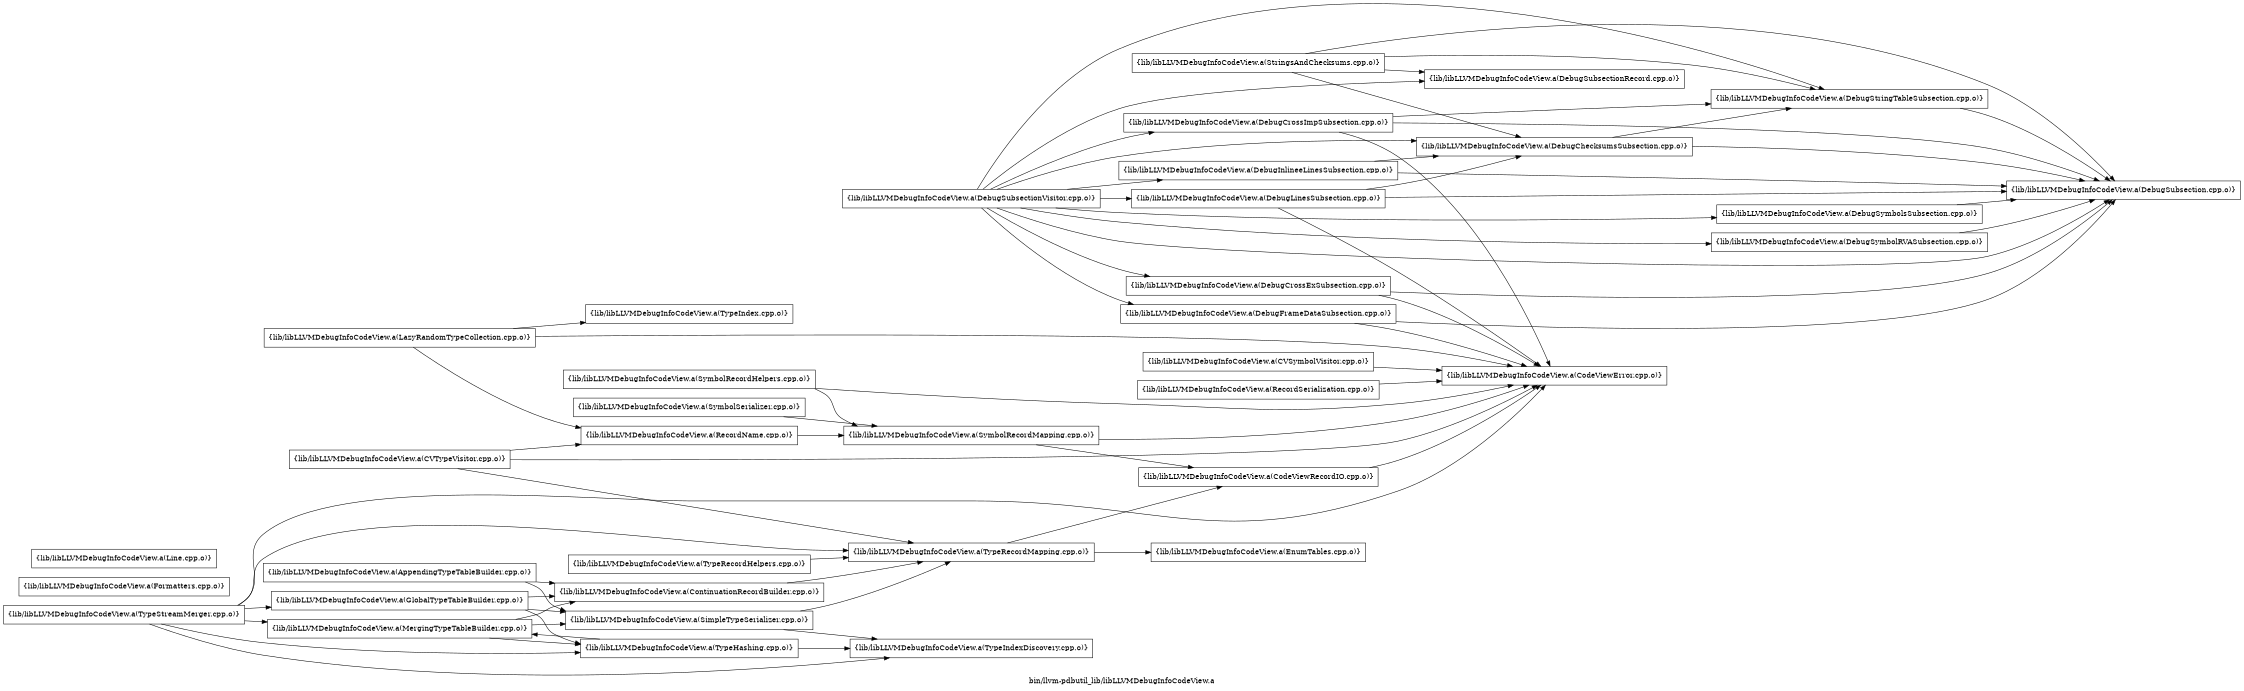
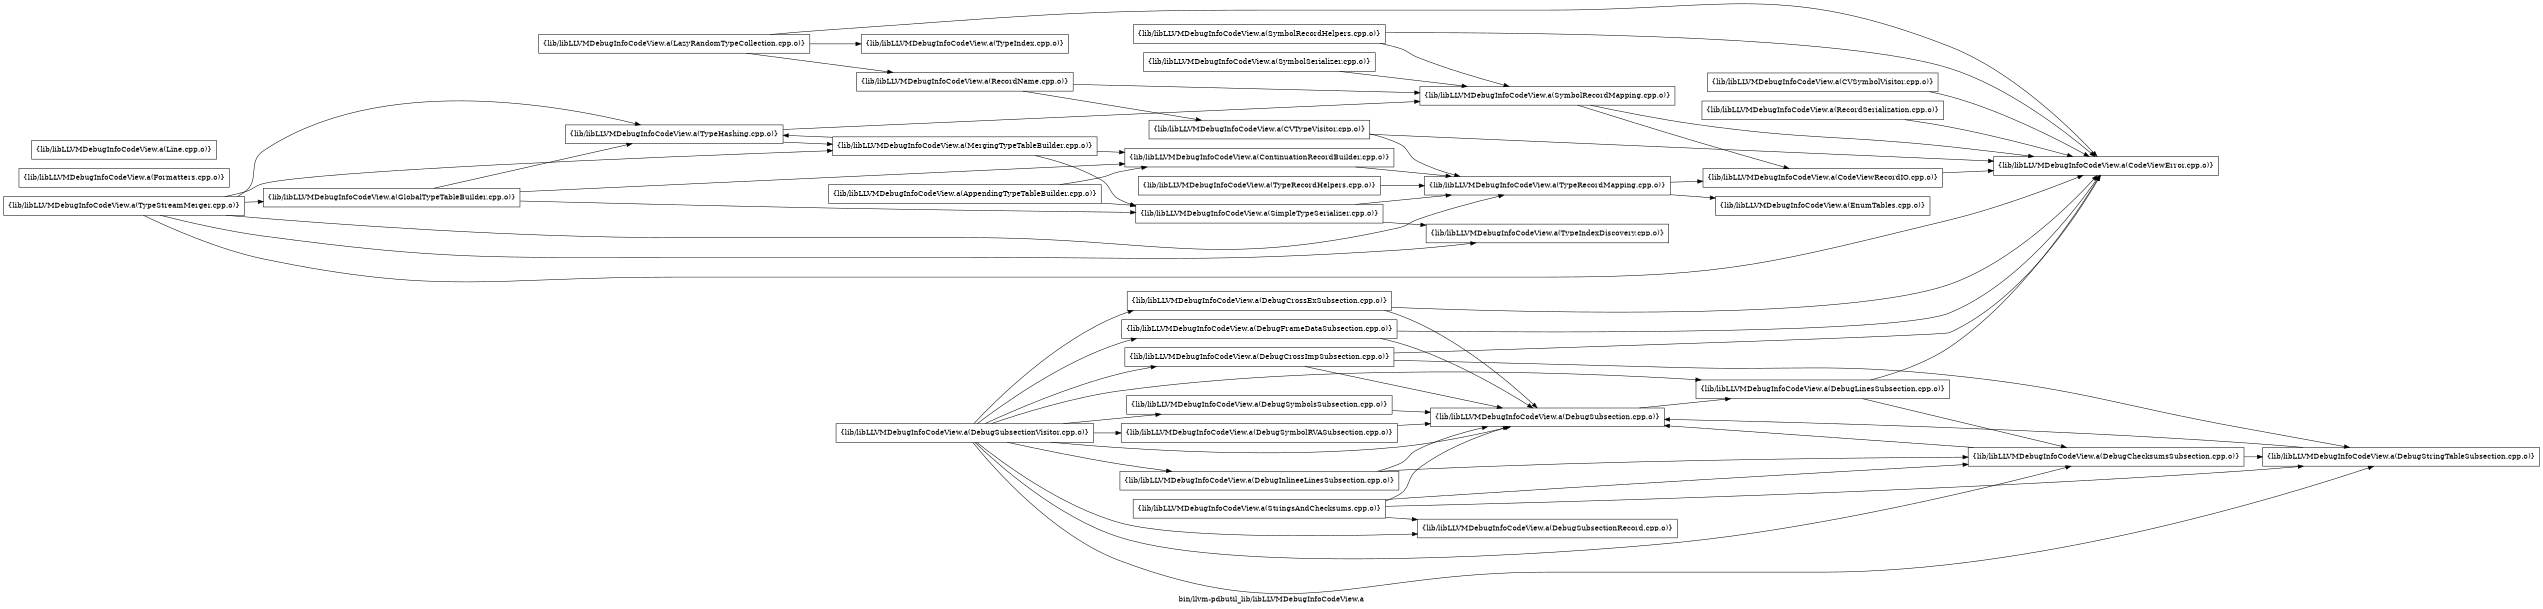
edge "{lib/libLLVMDebugInfoCodeView.a(DebugLinesSubsection.cpp.o)}" -> "{lib/libLLVMDebugInfoCodeView.a(DebugSubsection.cpp.o)}": reversed
edge "{lib/libLLVMDebugInfoCodeView.a(CVTypeVisitor.cpp.o)}" -> "{lib/libLLVMDebugInfoCodeView.a(RecordName.cpp.o)}": reversed
edge "{lib/libLLVMDebugInfoCodeView.a(TypeHashing.cpp.o)}" -> "{lib/libLLVMDebugInfoCodeView.a(TypeIndexDiscovery.cpp.o)}": now "{lib/libLLVMDebugInfoCodeView.a(TypeHashing.cpp.o)}" -> "{lib/libLLVMDebugInfoCodeView.a(SymbolRecordMapping.cpp.o)}"
